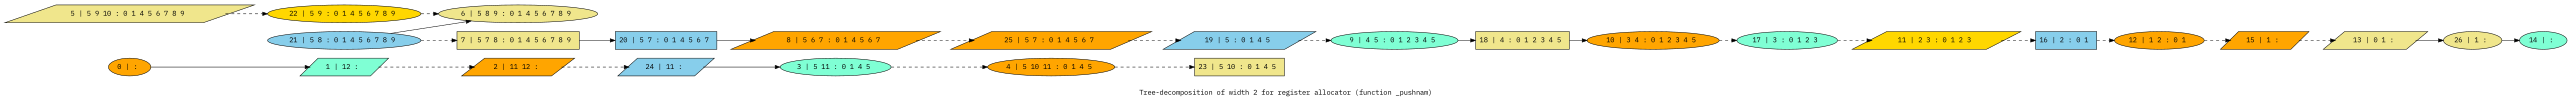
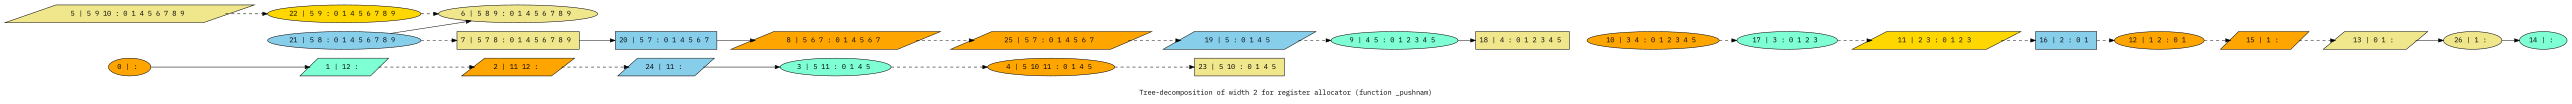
edge "18 | 4 : 0 1 2 3 4 5" -> "10 | 3 4 : 0 1 2 3 4 5": removed
